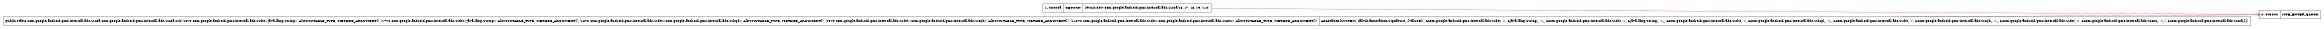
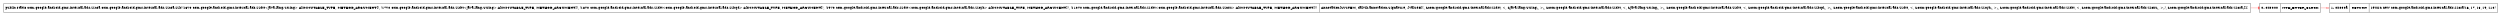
edge "1: 0x000a" -> "0: 0x0000": reversed
